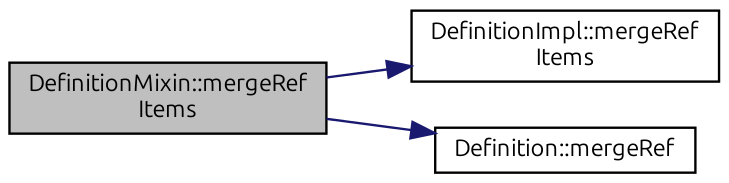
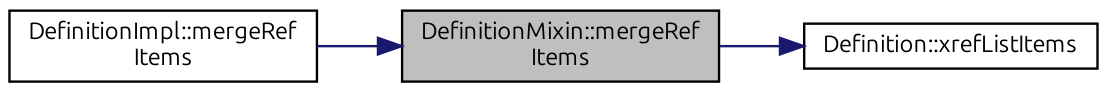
edge "DefinitionMixin::mergeRef Items" -> "DefinitionImpl::mergeRef Items": reversed
node "Definition::mergeRef": label "Definition::mergeRef" -> "Definition::xrefListItems"
